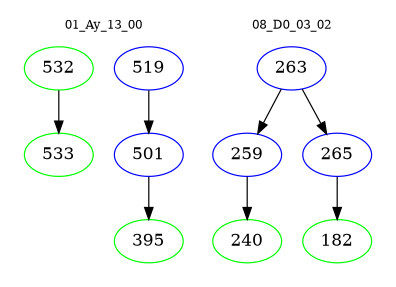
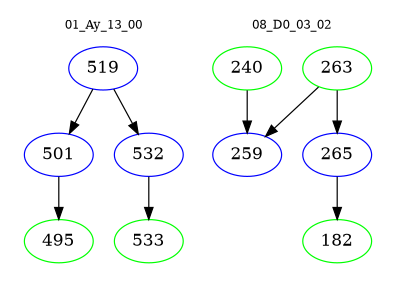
node "532": color green -> blue
node "263": color blue -> green
edge "519" -> "532": added
edge "259" -> "240": reversed
node "395": label "395" -> "495"
